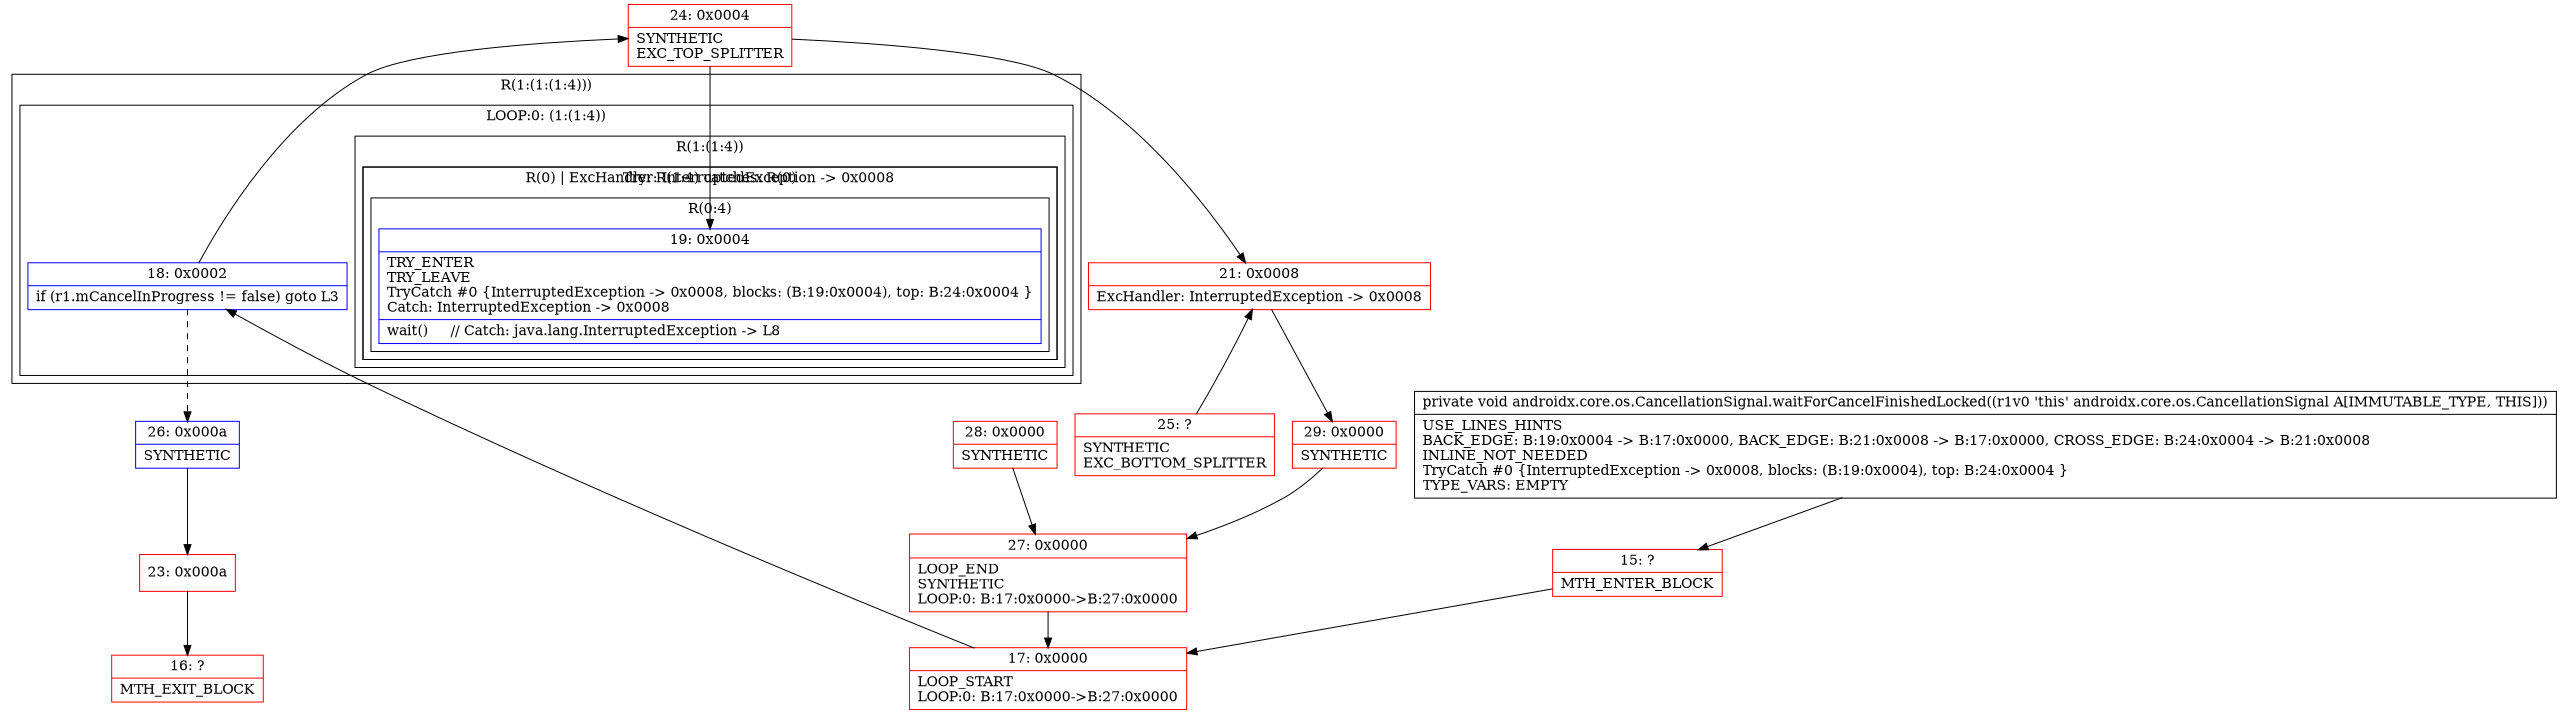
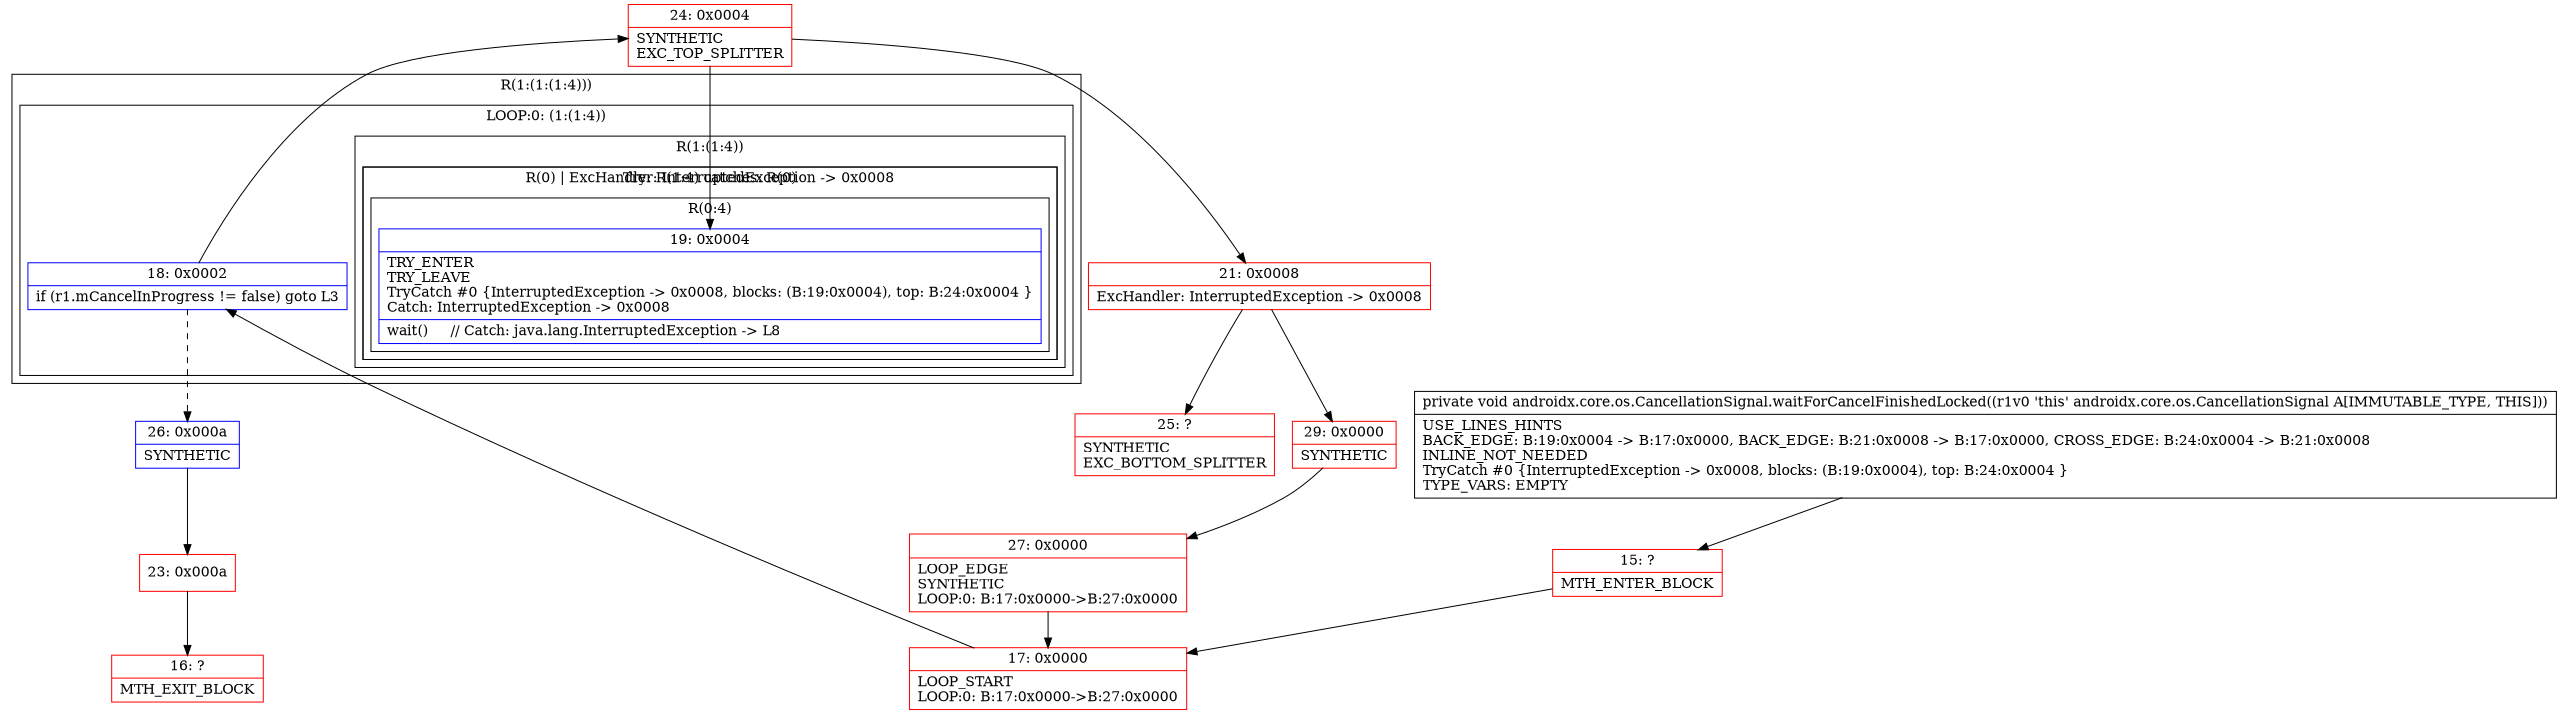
edge "25: ?" -> "21: 0x0008": reversed
node "28: 0x0000": removed
node "27: 0x0000": text "LOOP_END" -> "LOOP_EDGE"
